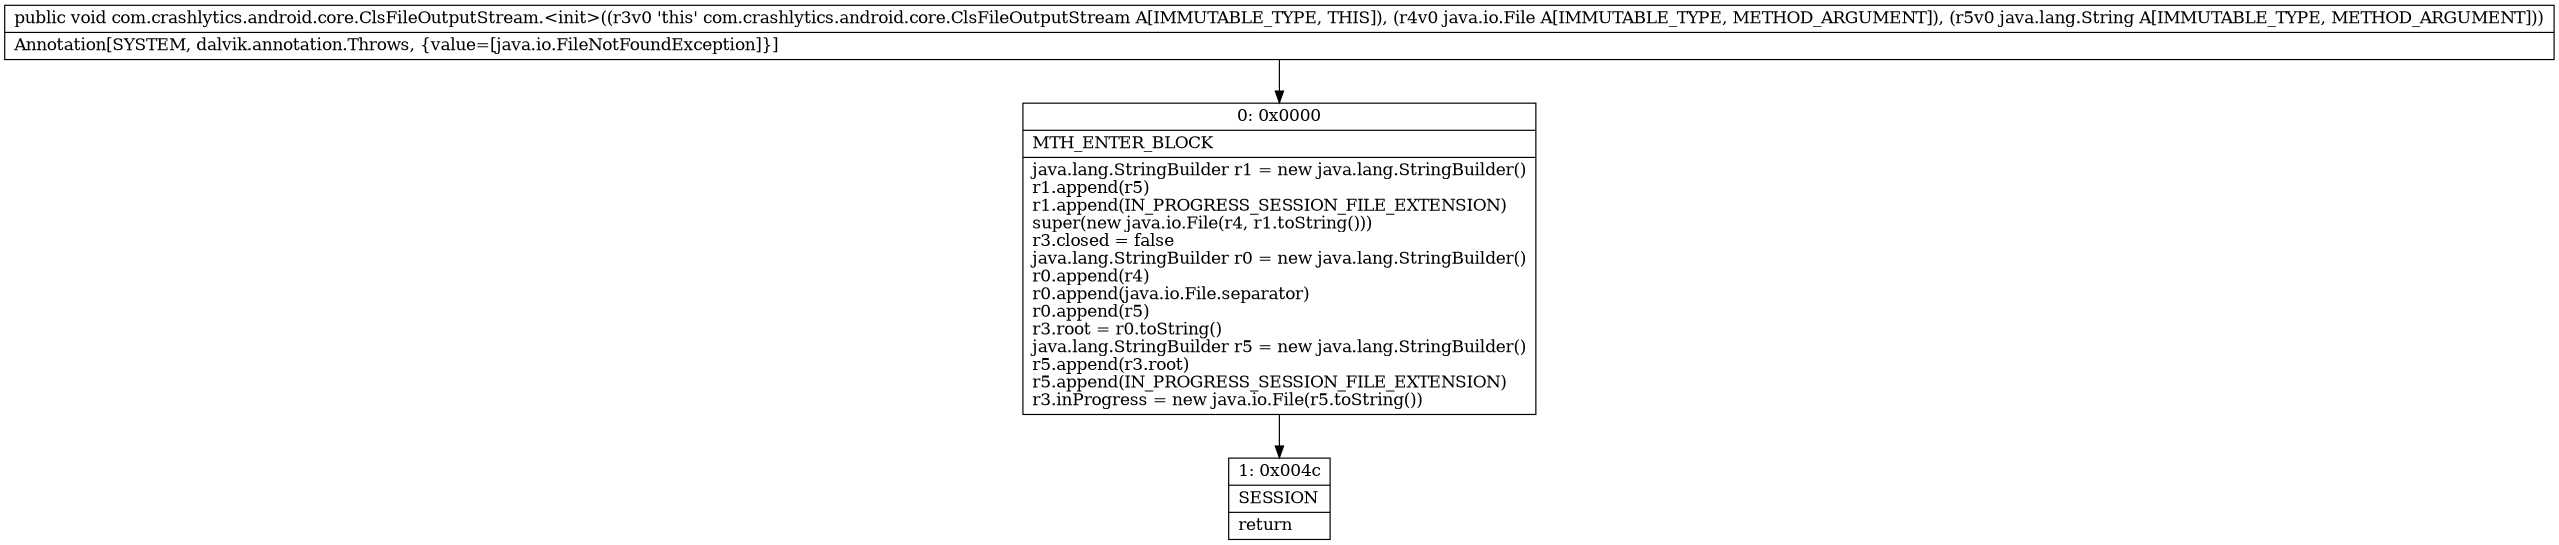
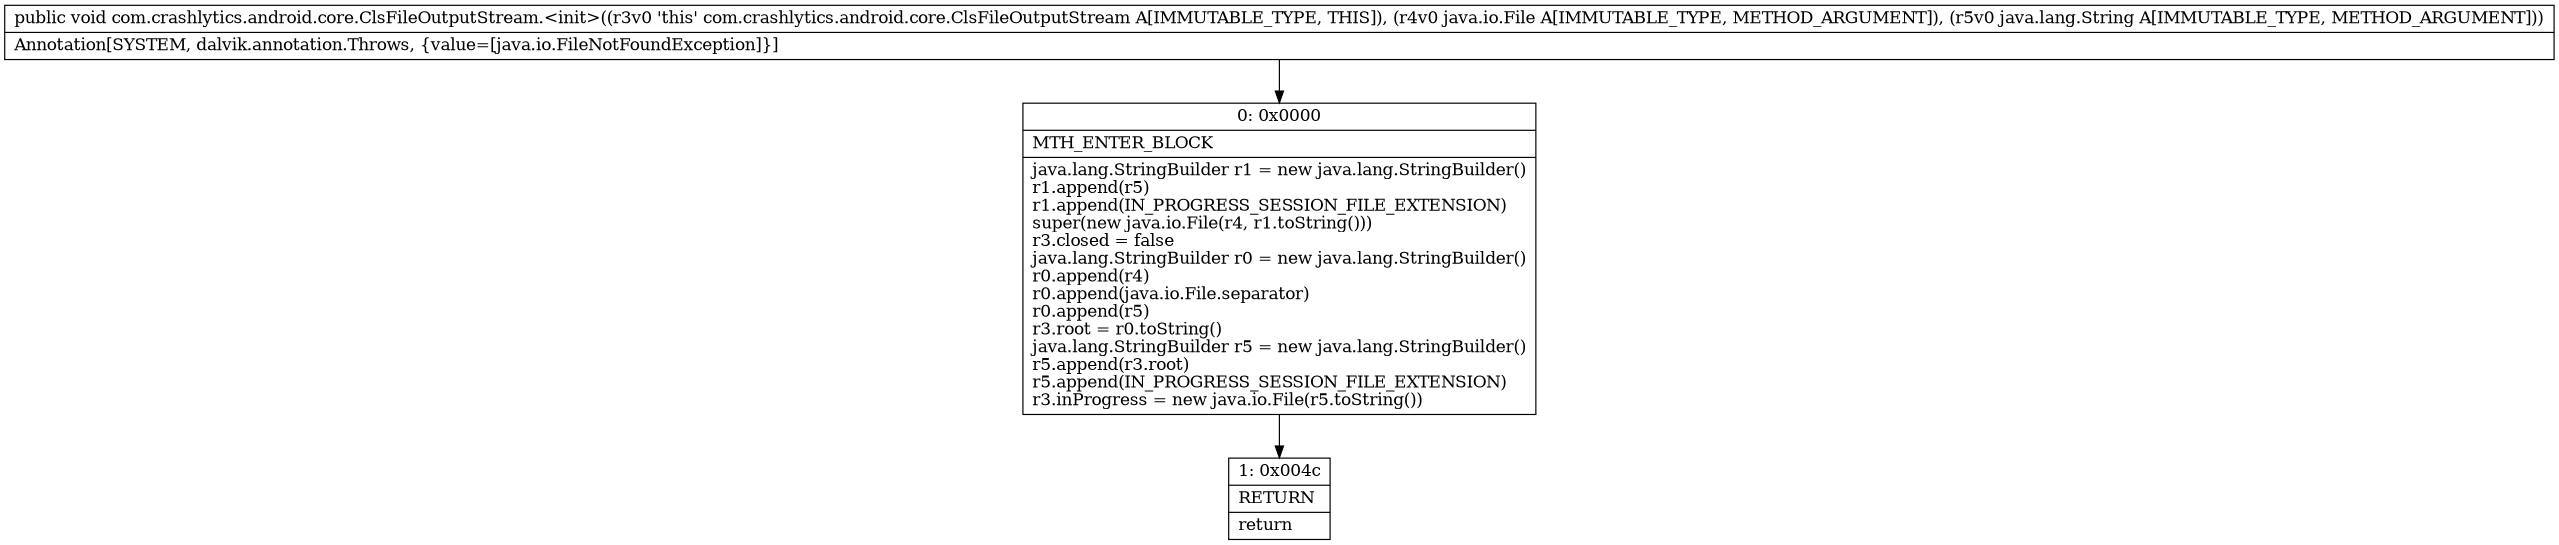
node "1: 0x004c": text "SESSION" -> "RETURN"
